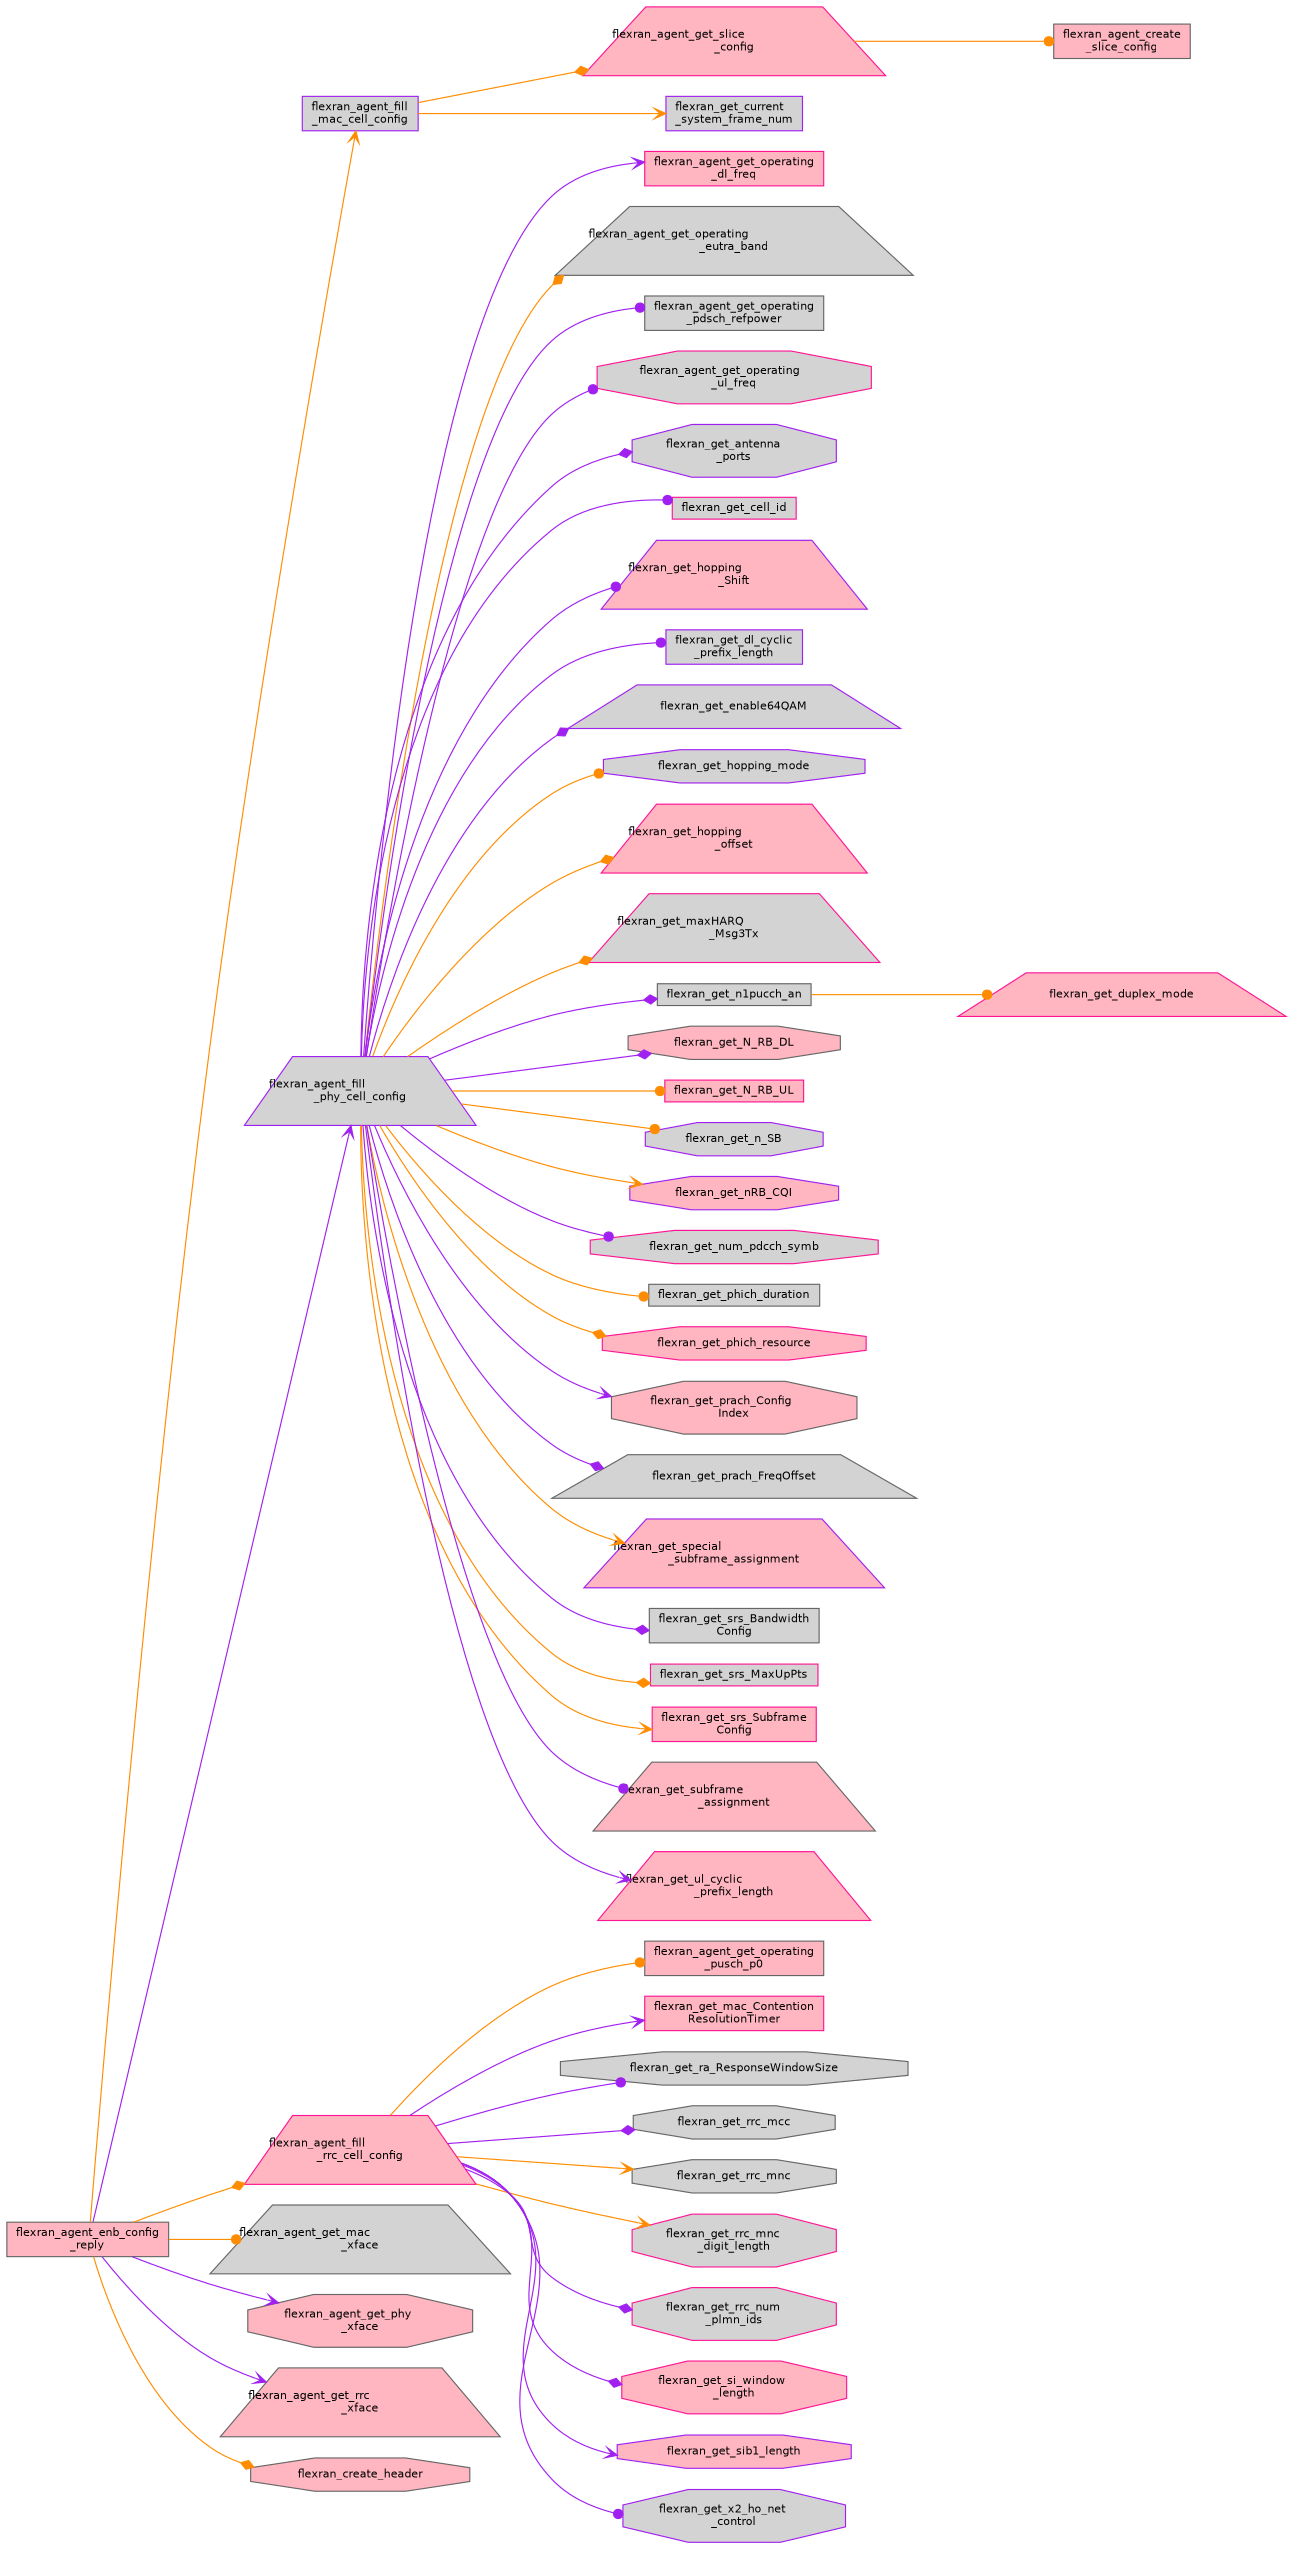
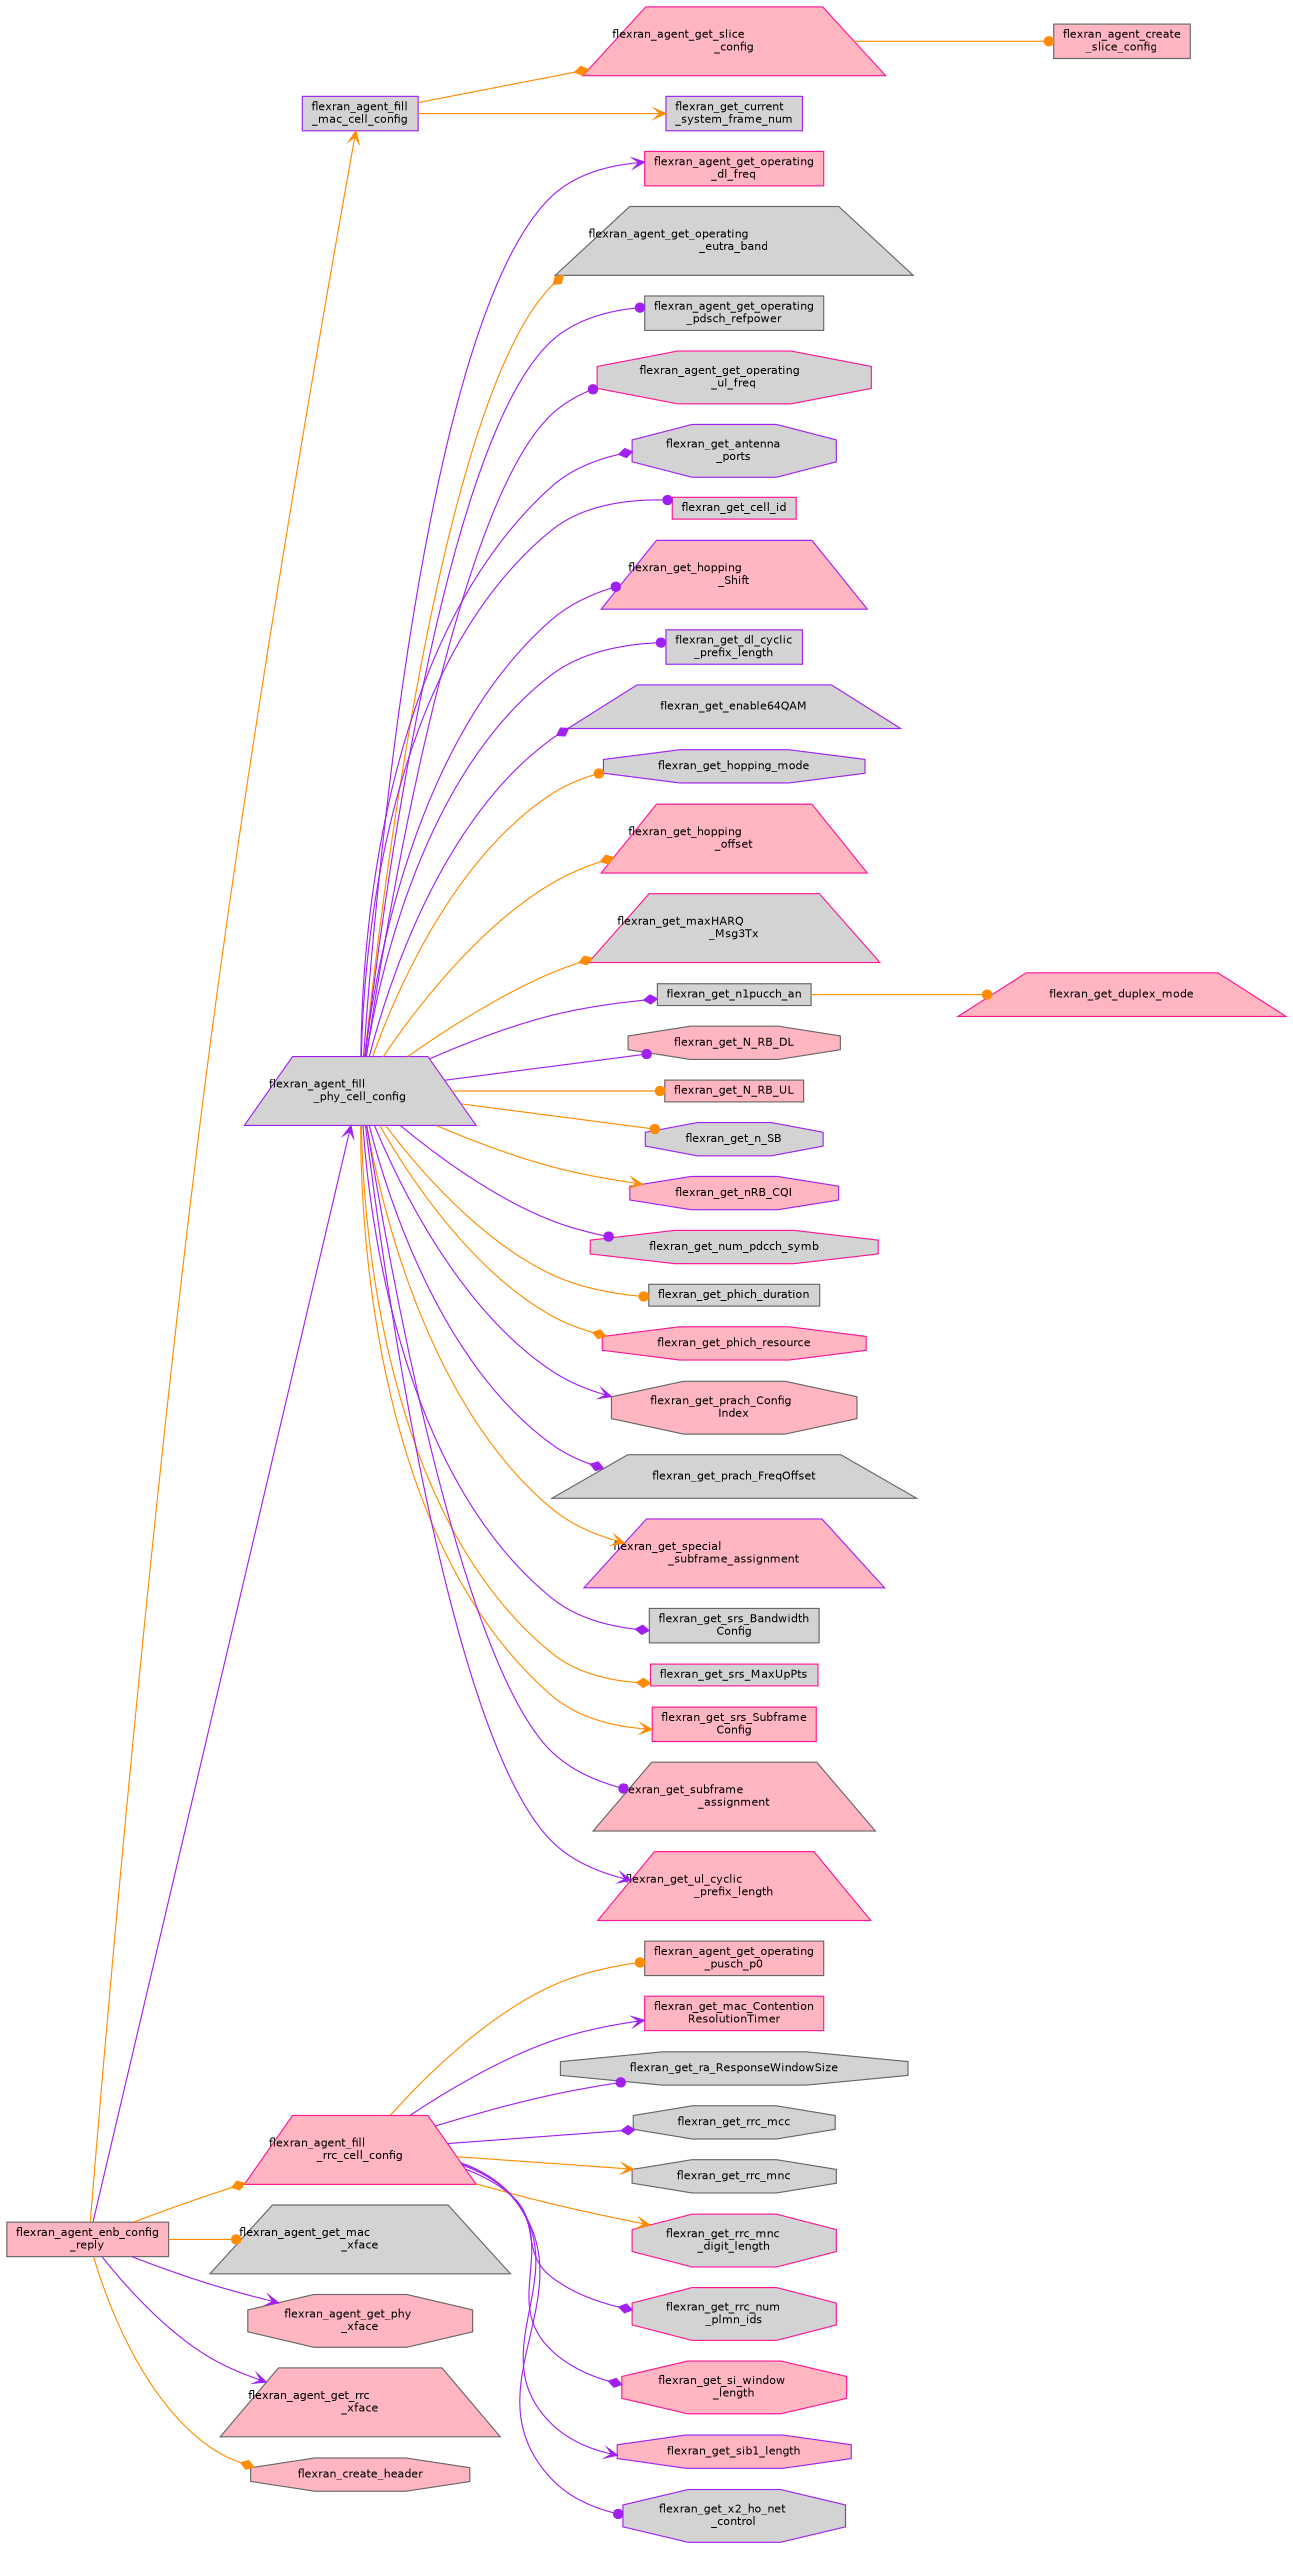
edge "flexran_agent_fill _phy_cell_config" -> "flexran_get_N_RB_DL": arrowhead diamond -> dot
node "flexran_get_N_RB_UL": color deeppink -> gray40
